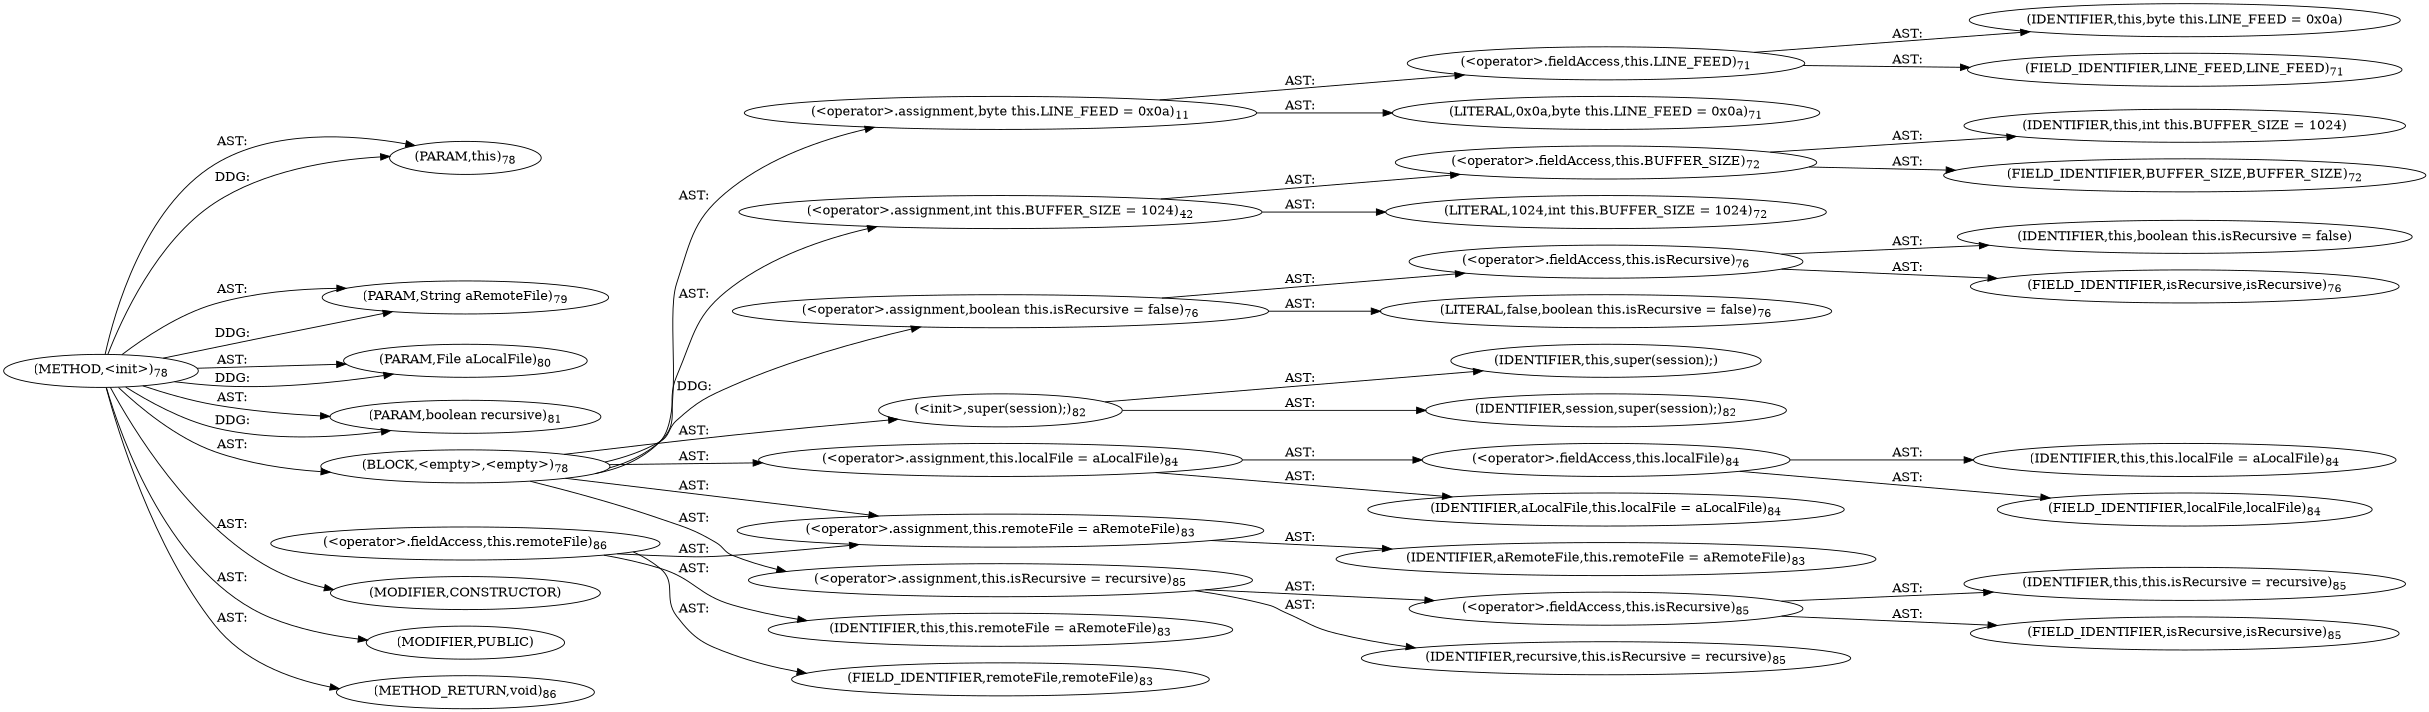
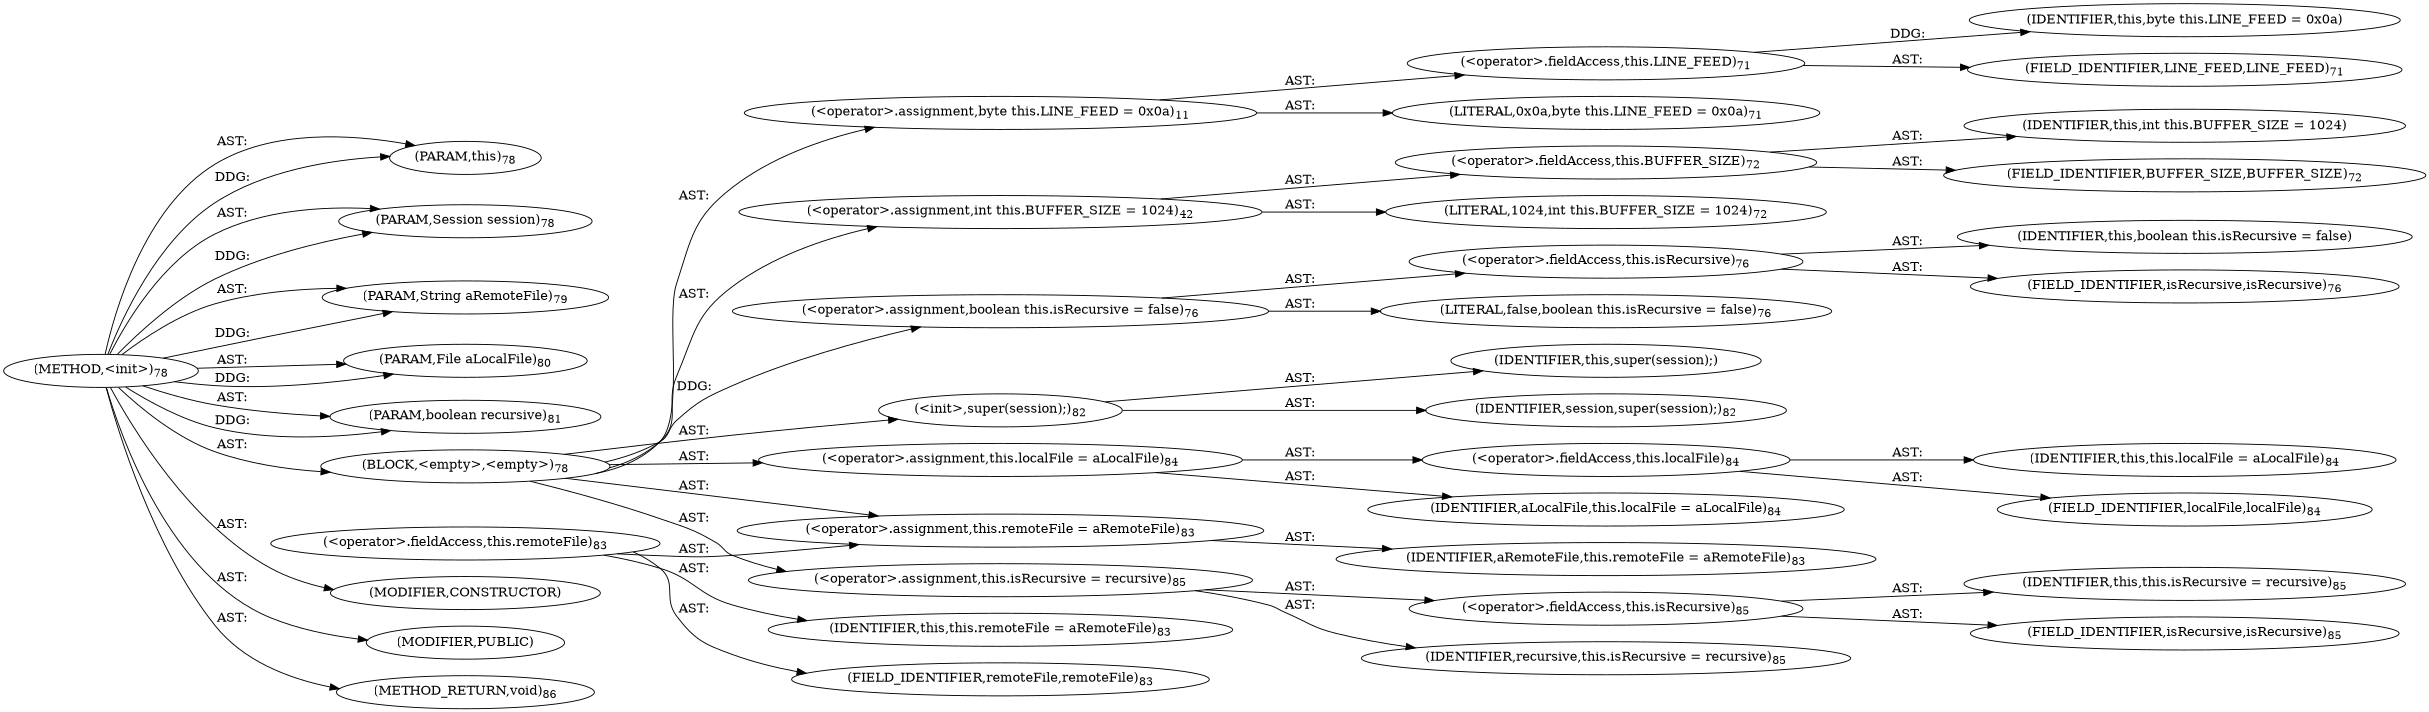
edge "(<operator>.fieldAccess,this.LINE_FEED)" -> "(IDENTIFIER,this,byte this.LINE_FEED = 0x0a)": label "AST: " -> "DDG: "
node "(PARAM,Session session)": added
node "(<operator>.fieldAccess,this.remoteFile)": text "86" -> "83"
